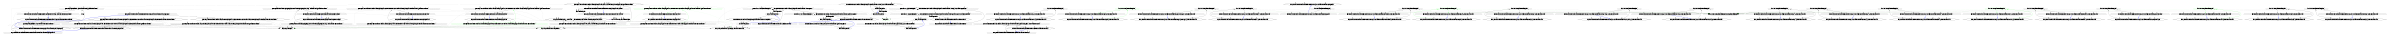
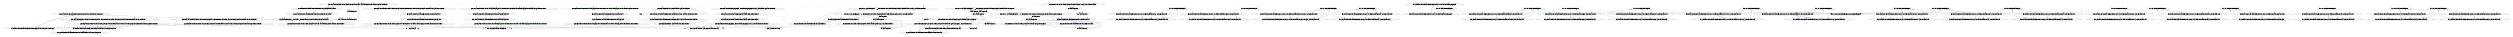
node "Entry CompareTo.Equal": label "Entry CompareTo.Equal" -> "Entry Unk.Equal"
node "Entry System.Enum.ToString()": added
node "Entry Unk.Null": added
